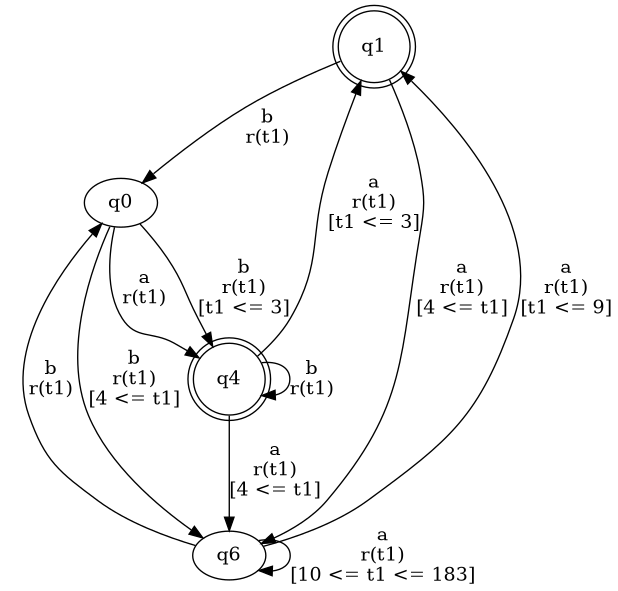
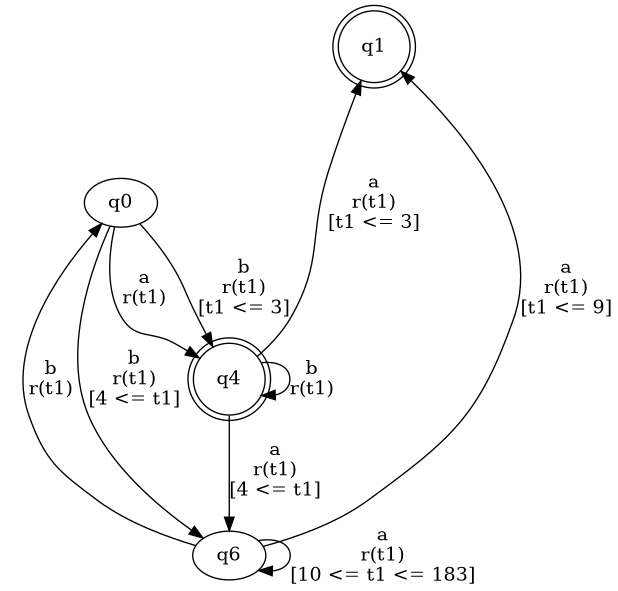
edge "q1" -> "q0": removed, label "b r(t1)"
edge "q1" -> "q6": removed, label "a r(t1) [4 <= t1]"
